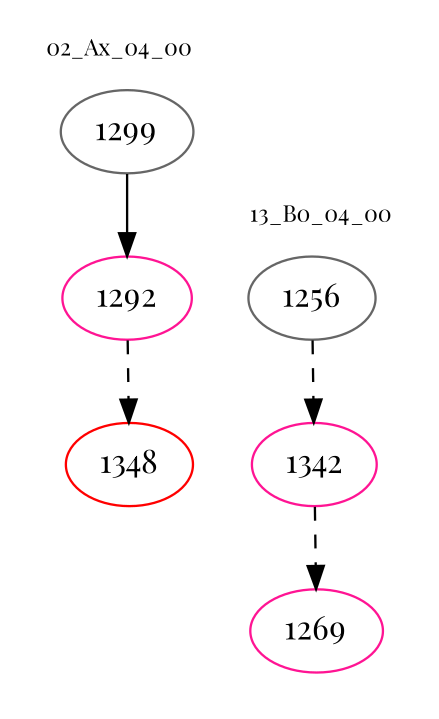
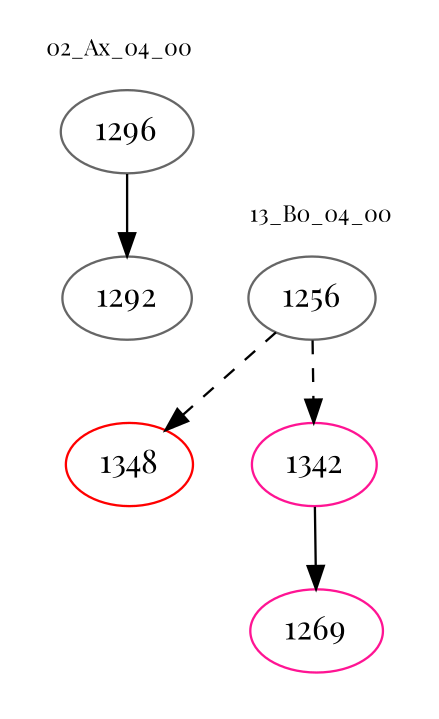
node "1299": label "1299" -> "1296"
node "1292": color deeppink -> gray40
edge "1292" -> "1348": now "1256" -> "1348"
edge "1342" -> "1269": style dashed -> solid
